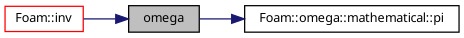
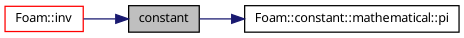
node "omega": label "omega" -> "constant"
node "Foam::omega::mathematical::pi": label "Foam::omega::mathematical::pi" -> "Foam::constant::mathematical::pi"
